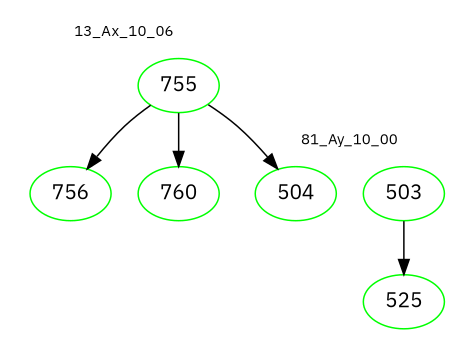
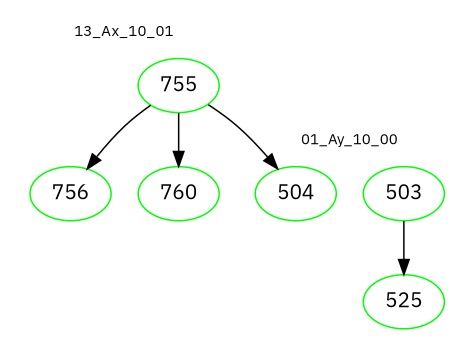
cluster "13_Ax_10_06": label "13_Ax_10_06" -> "13_Ax_10_01"
cluster "81_Ay_10_00": label "81_Ay_10_00" -> "01_Ay_10_00"
